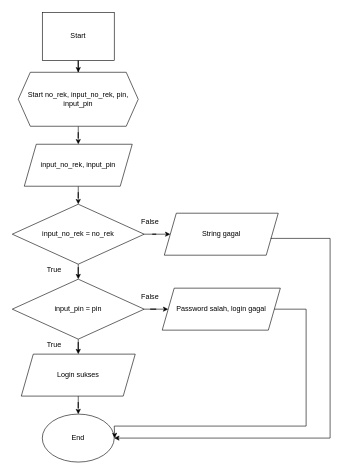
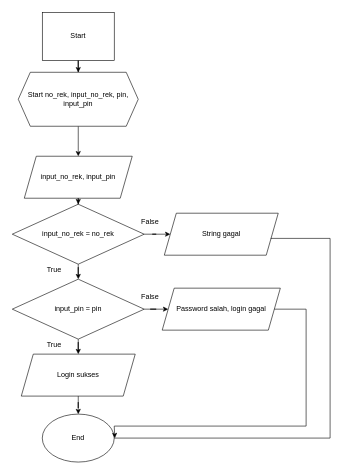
node "input_no_rek, input_pin": moved (78, 165) -> (78, 177)
edge "String gagal" -> "End": arrowhead classic -> none
